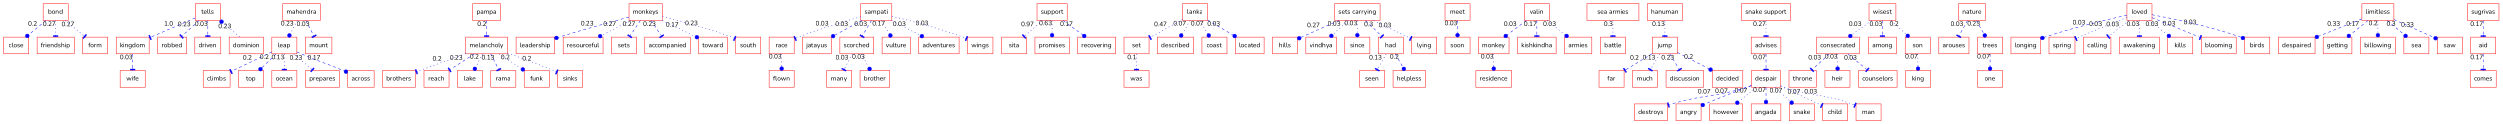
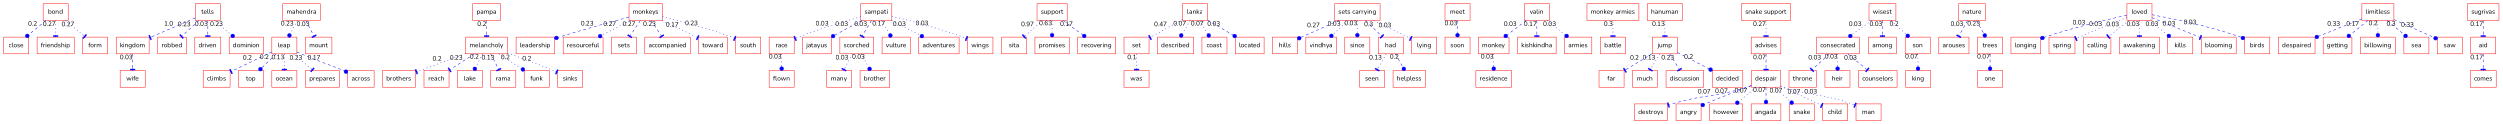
node "sea armies": label "sea armies" -> "monkey armies"
edge "monkeys" -> "toward": arrowhead dot -> tee
edge "dominion" -> "tells": reversed
